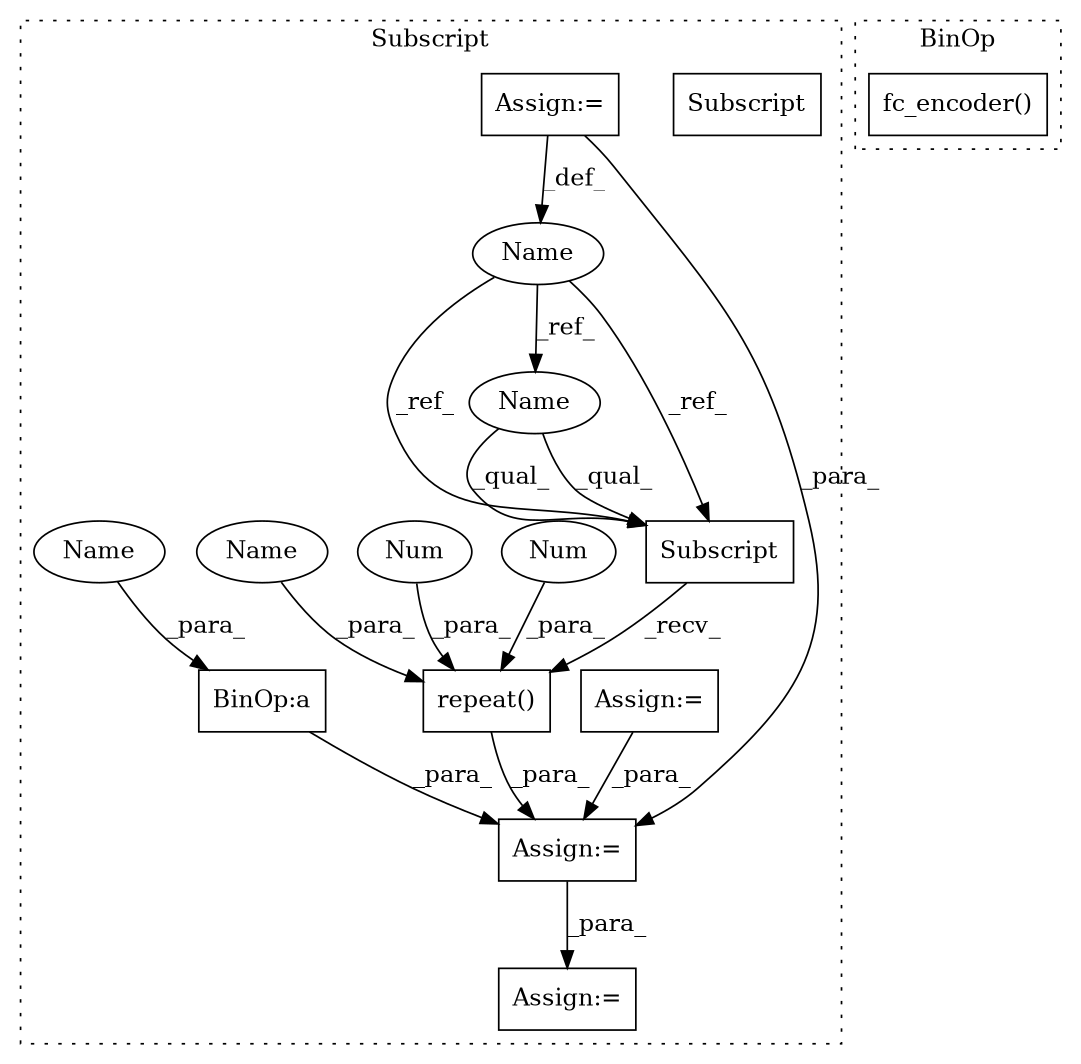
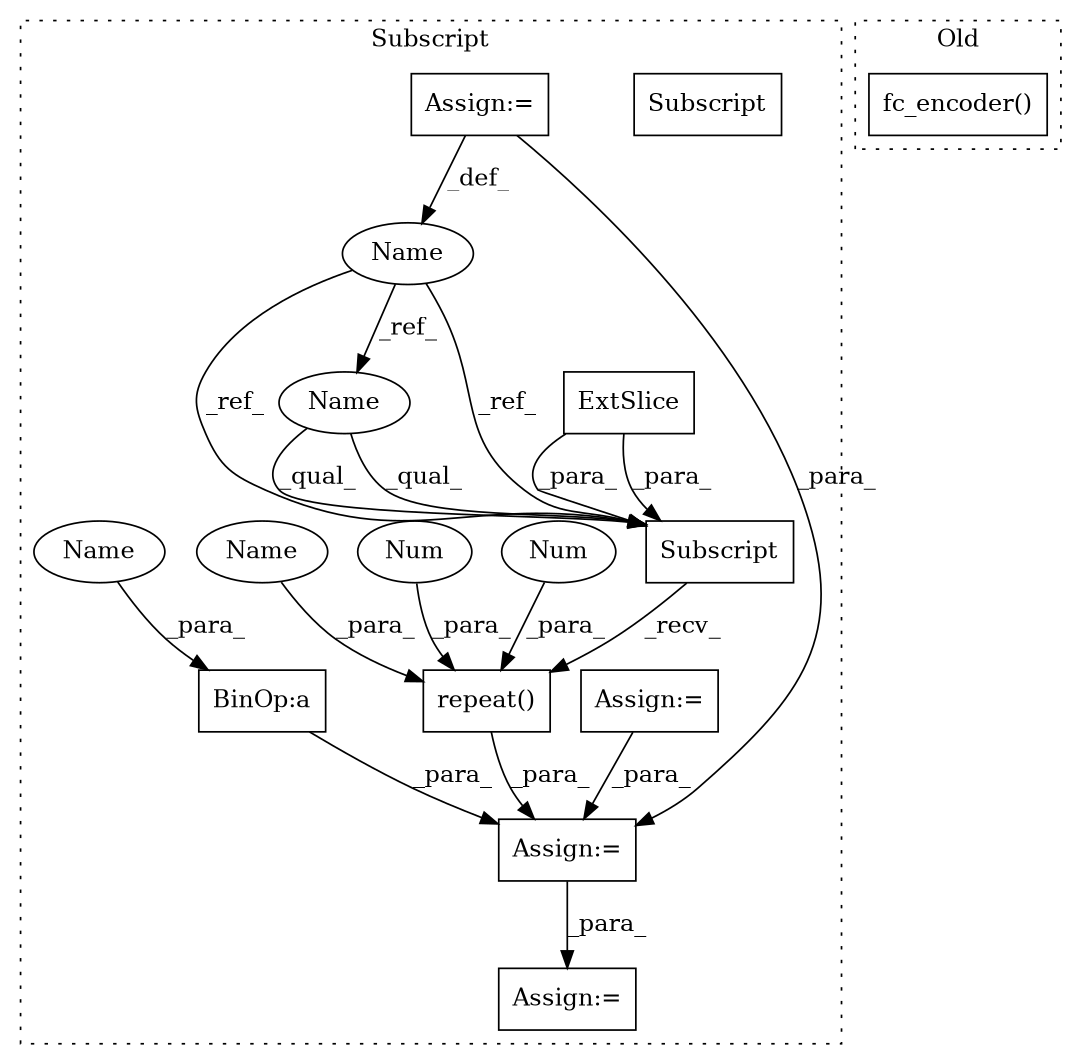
cluster "BinOp": label "BinOp" -> "Old"
node "ExtSlice": added
